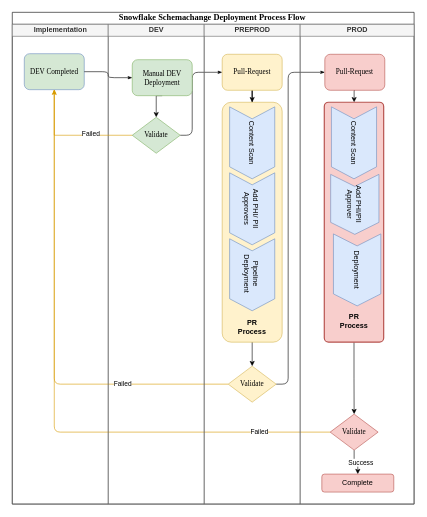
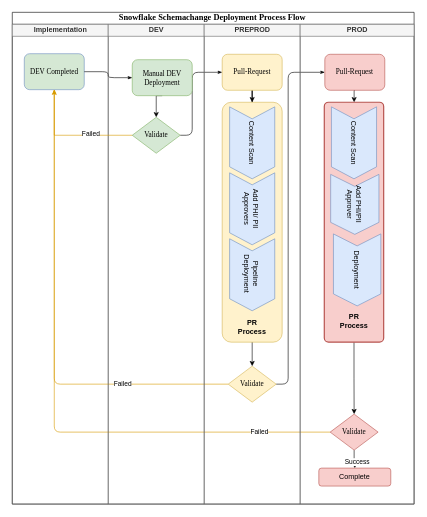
node "Complete": moved (358, 483) -> (355, 477)
